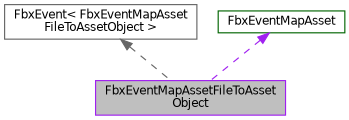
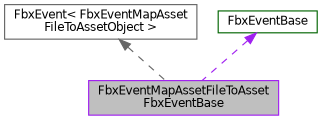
node "FbxEventMapAsset": label "FbxEventMapAsset" -> "FbxEventBase"
node "FbxEventMapAssetFileToAsset Object": label "FbxEventMapAssetFileToAsset Object" -> "FbxEventMapAssetFileToAsset FbxEventBase"
